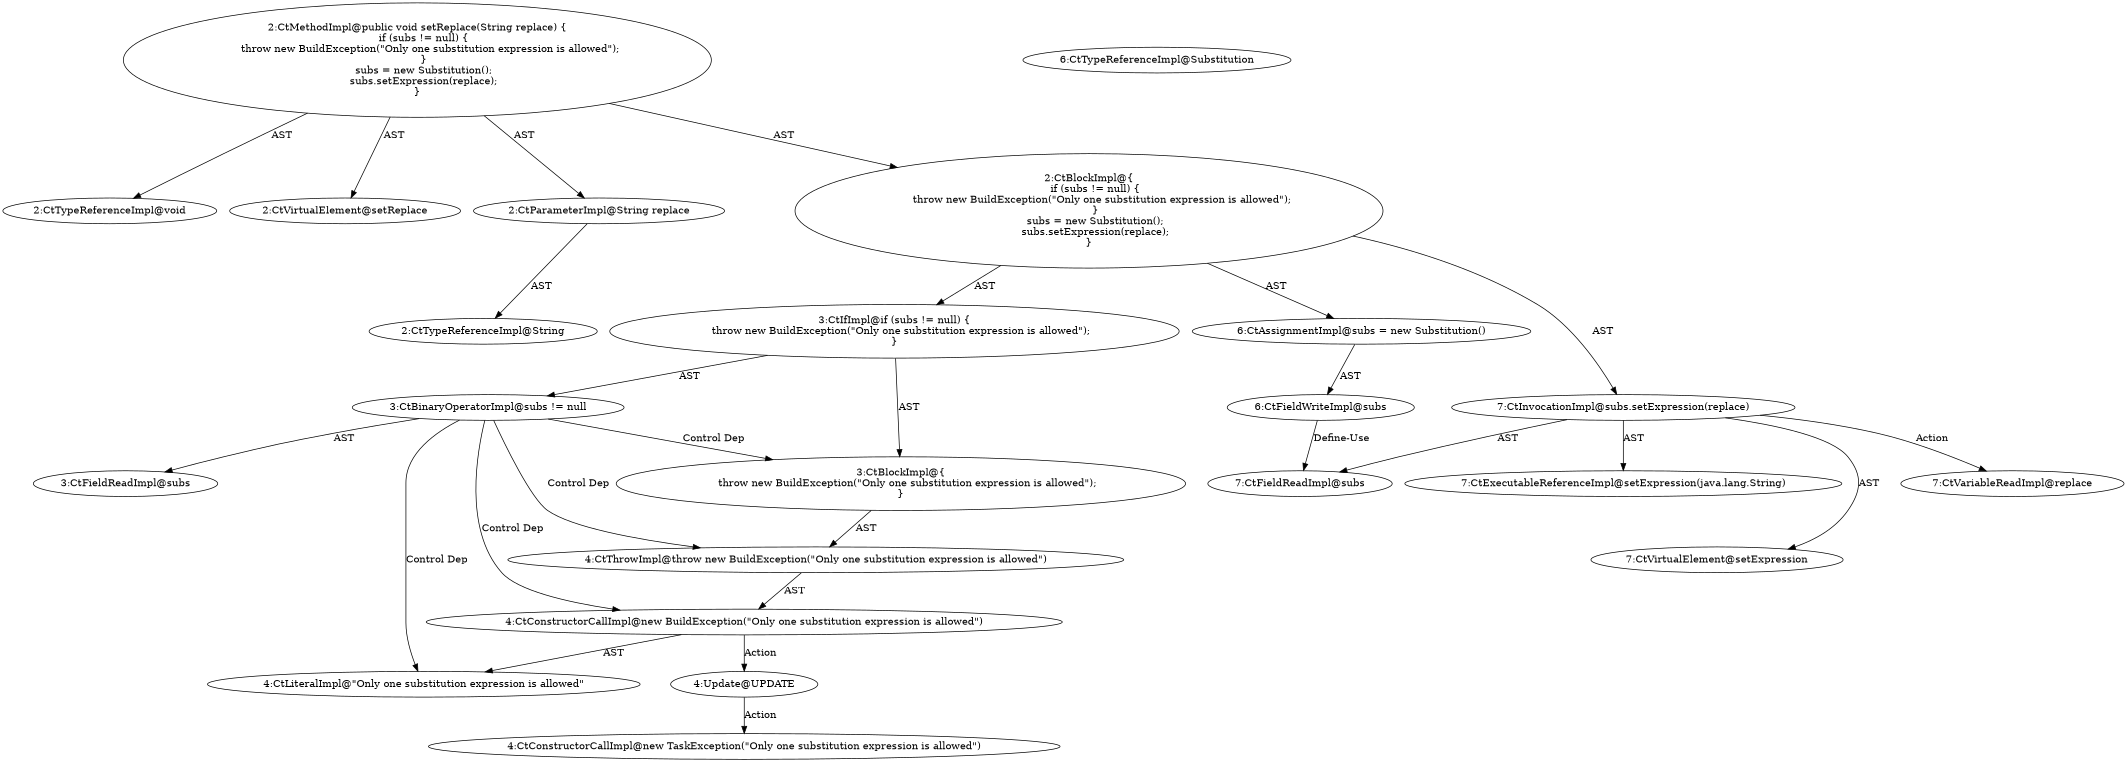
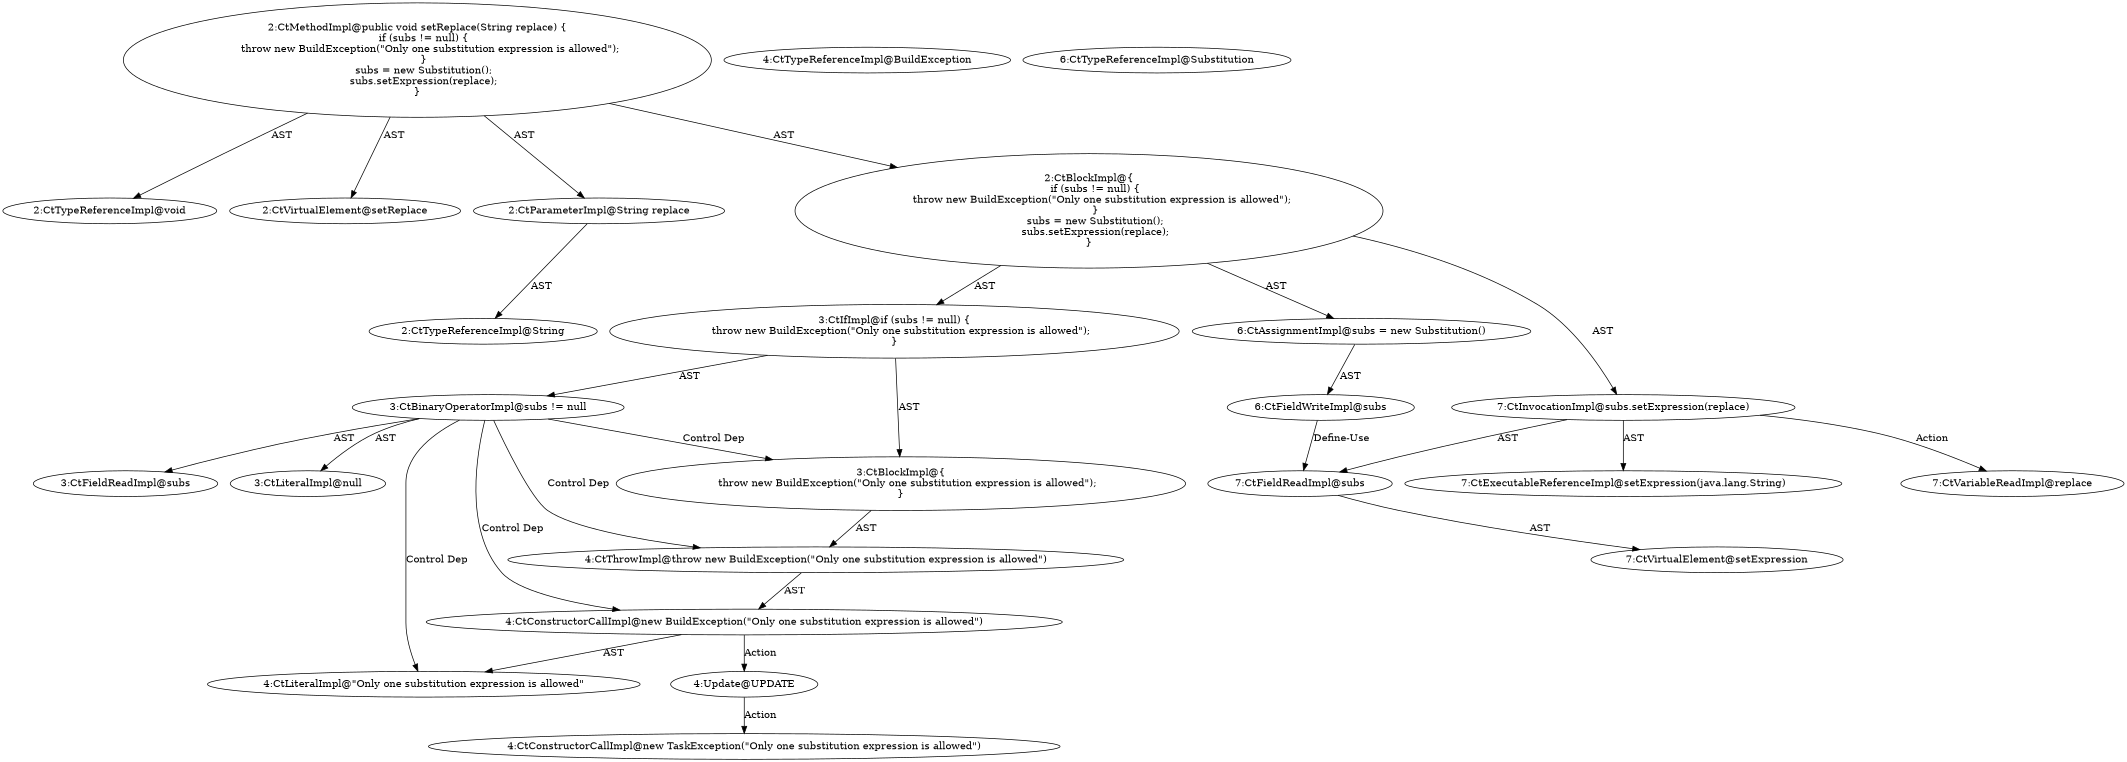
node "4:CtTypeReferenceImpl@BuildException": added
edge "7:CtInvocationImpl@subs.setExpression(replace)" -> "7:CtVirtualElement@setExpression": now "7:CtFieldReadImpl@subs" -> "7:CtVirtualElement@setExpression"
node "3:CtLiteralImpl@null": added
